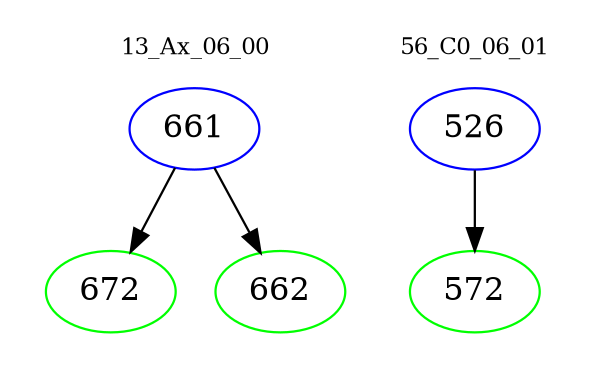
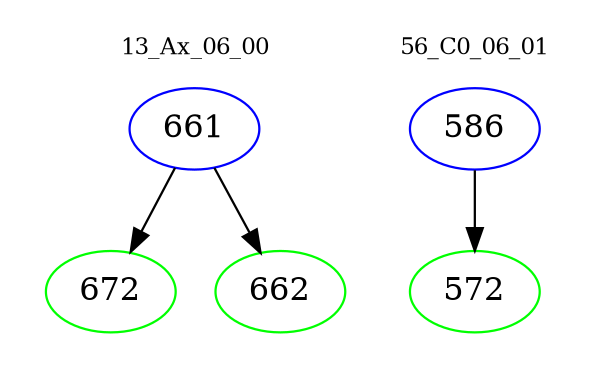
node "526": label "526" -> "586"
